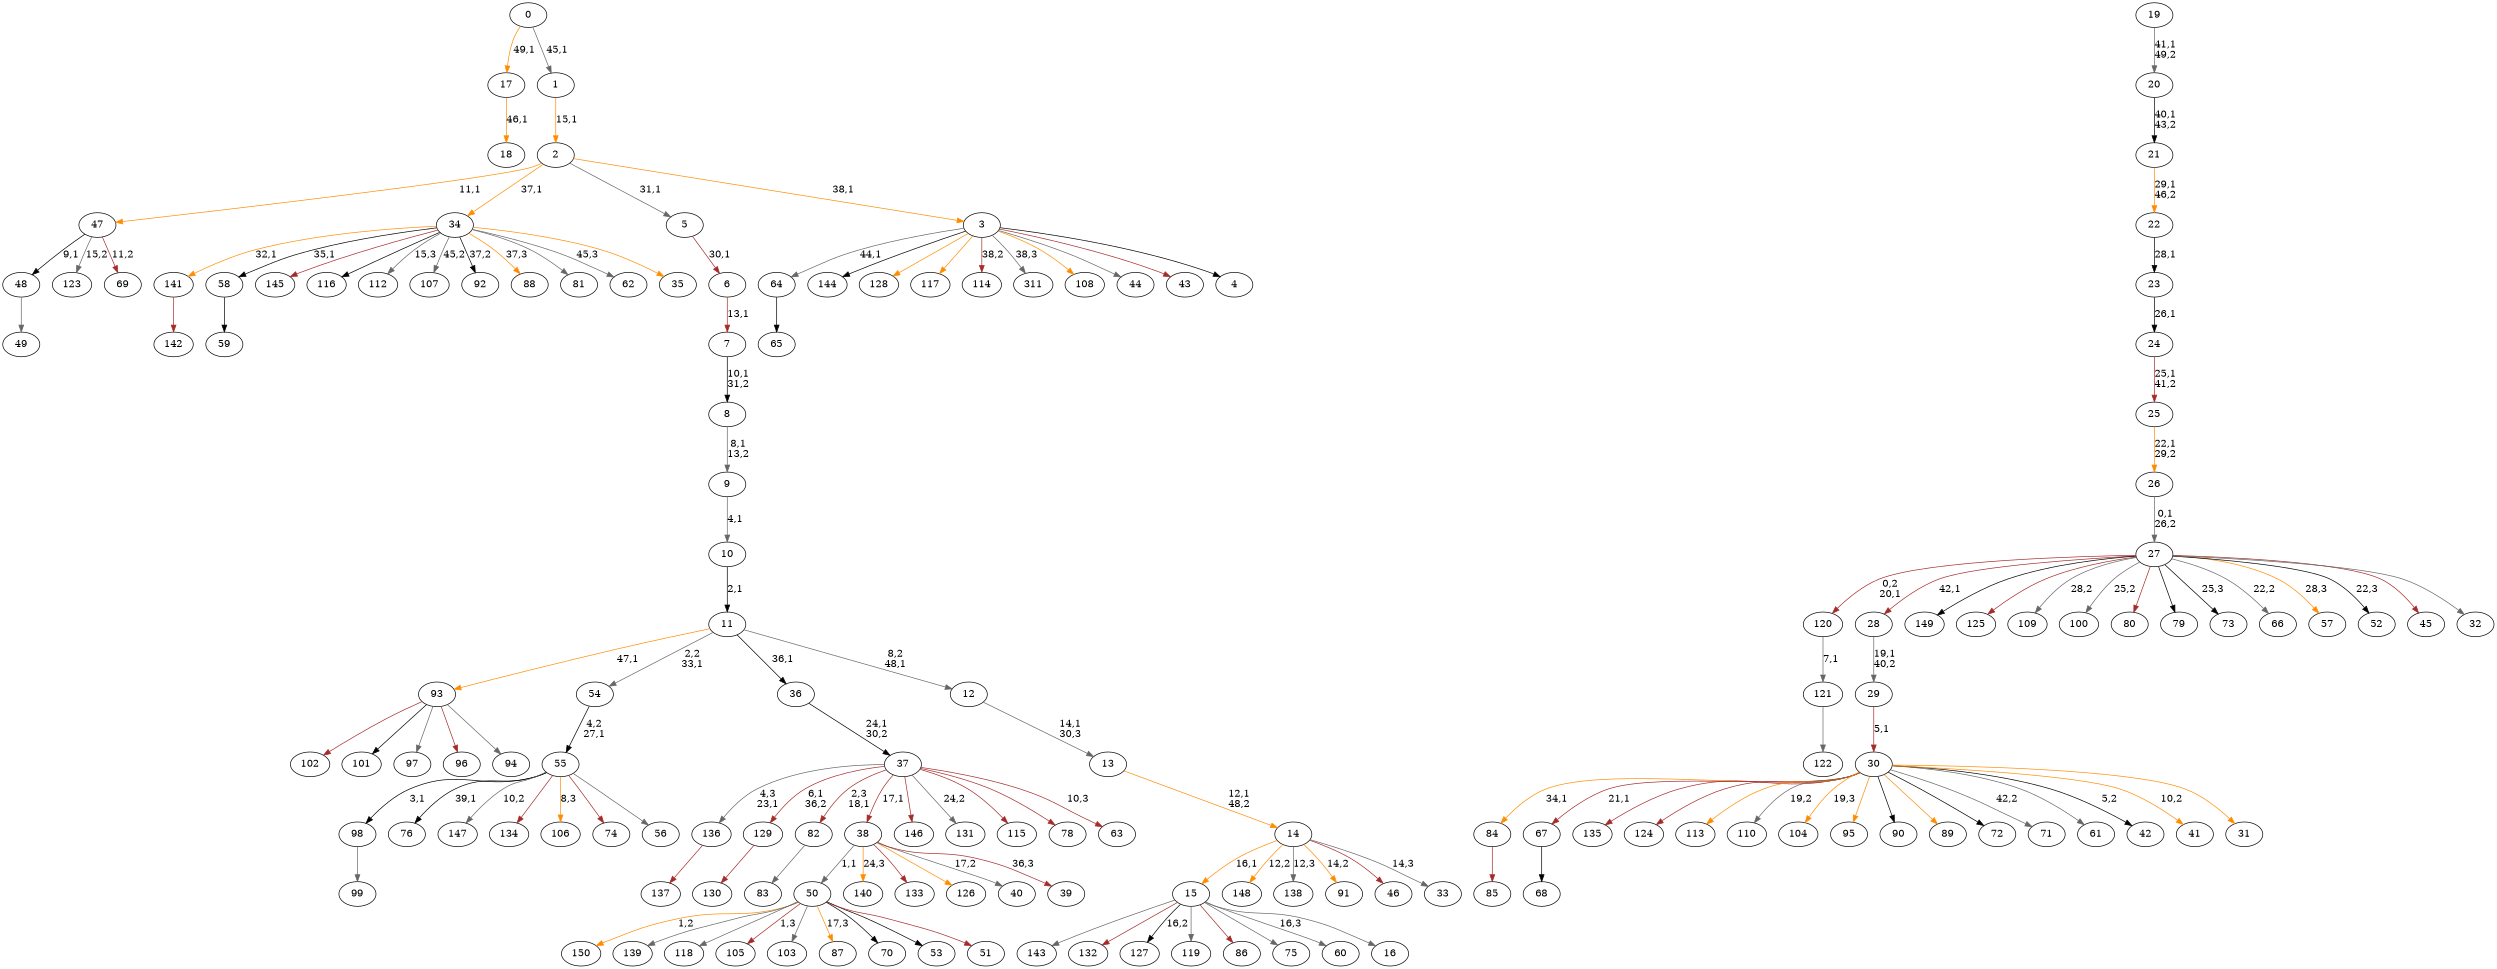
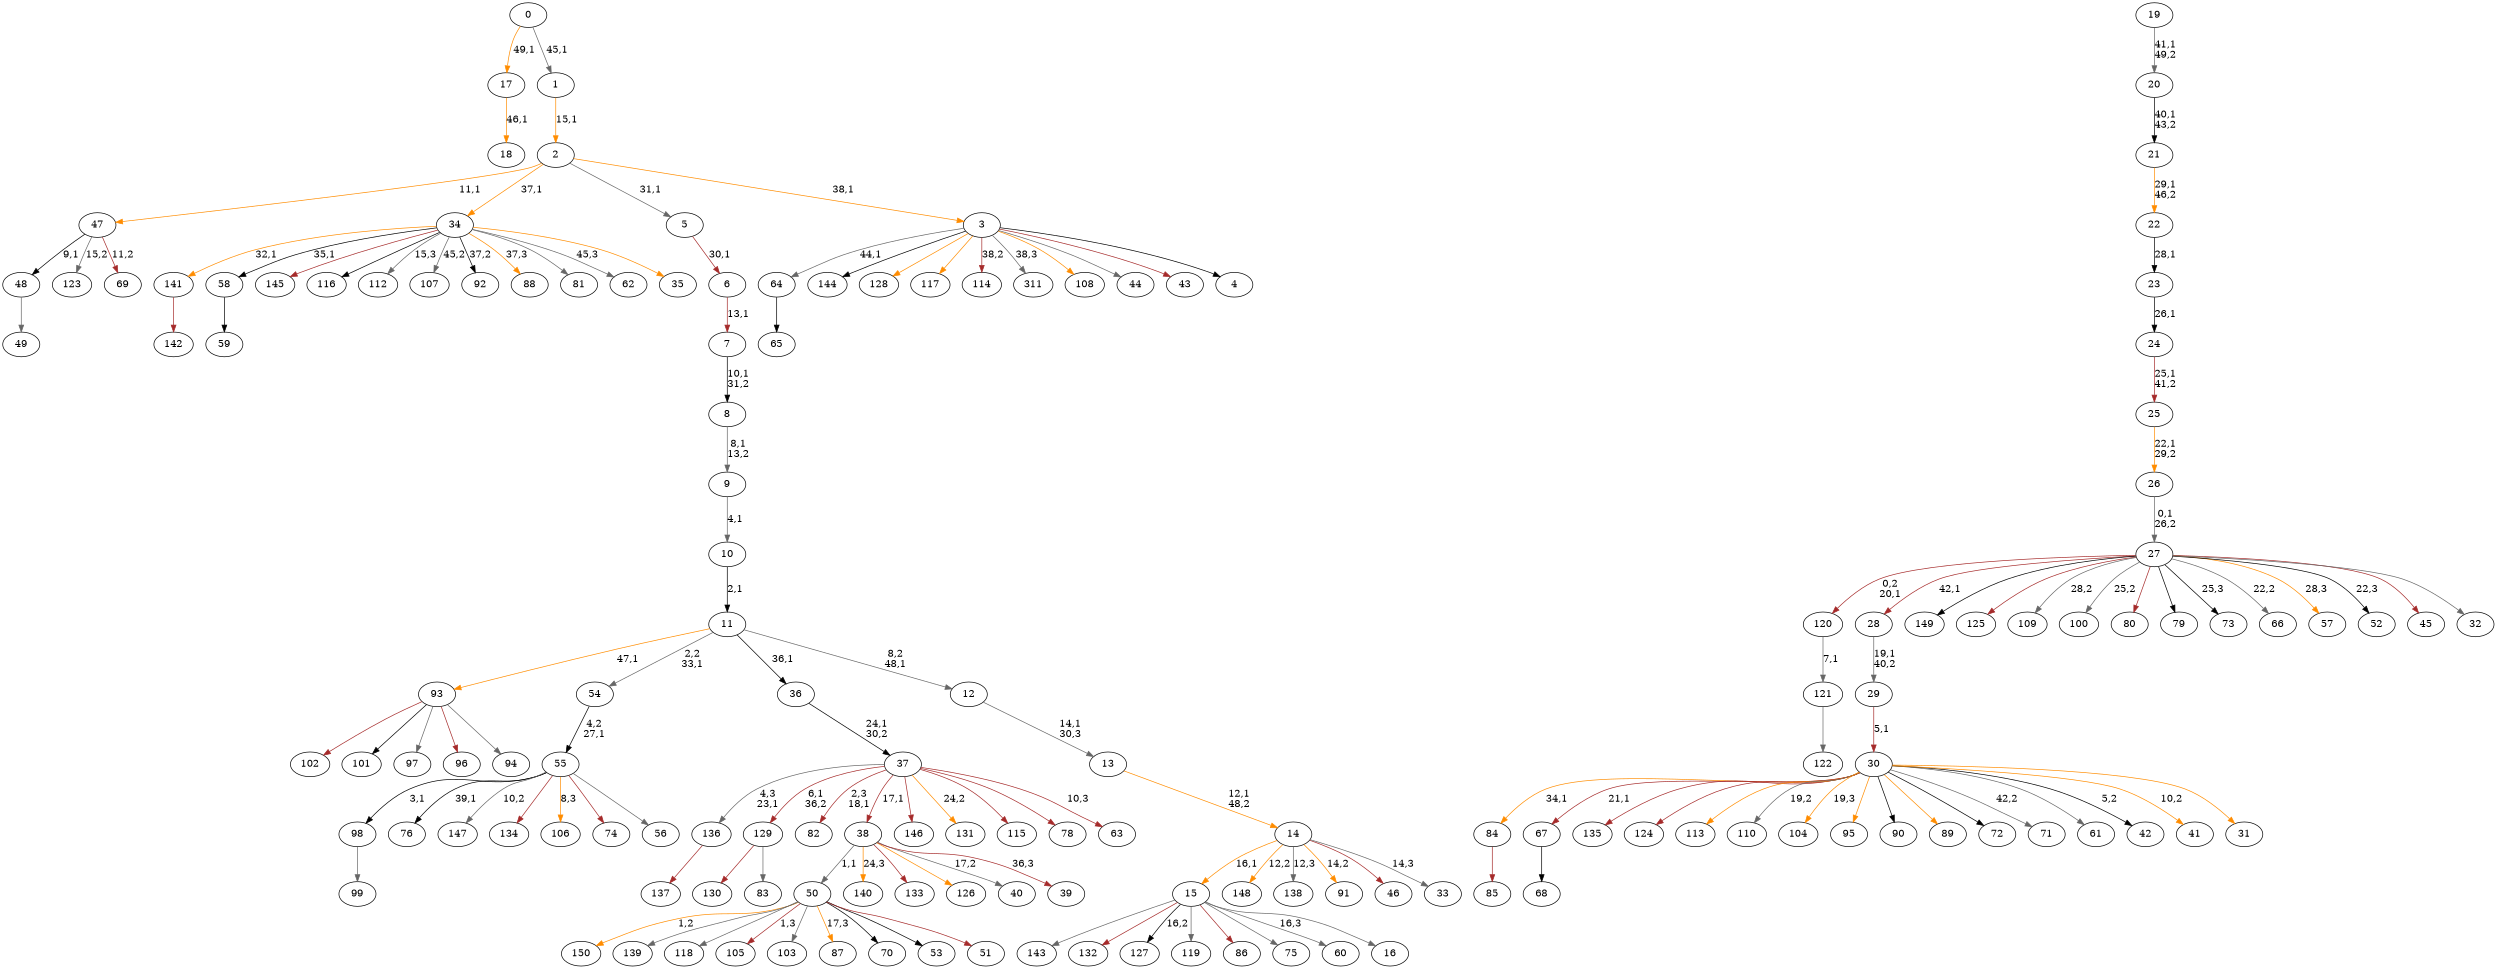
edge "37" -> "131": color gray40 -> darkorange
edge "82" -> "83": now "129" -> "83"
